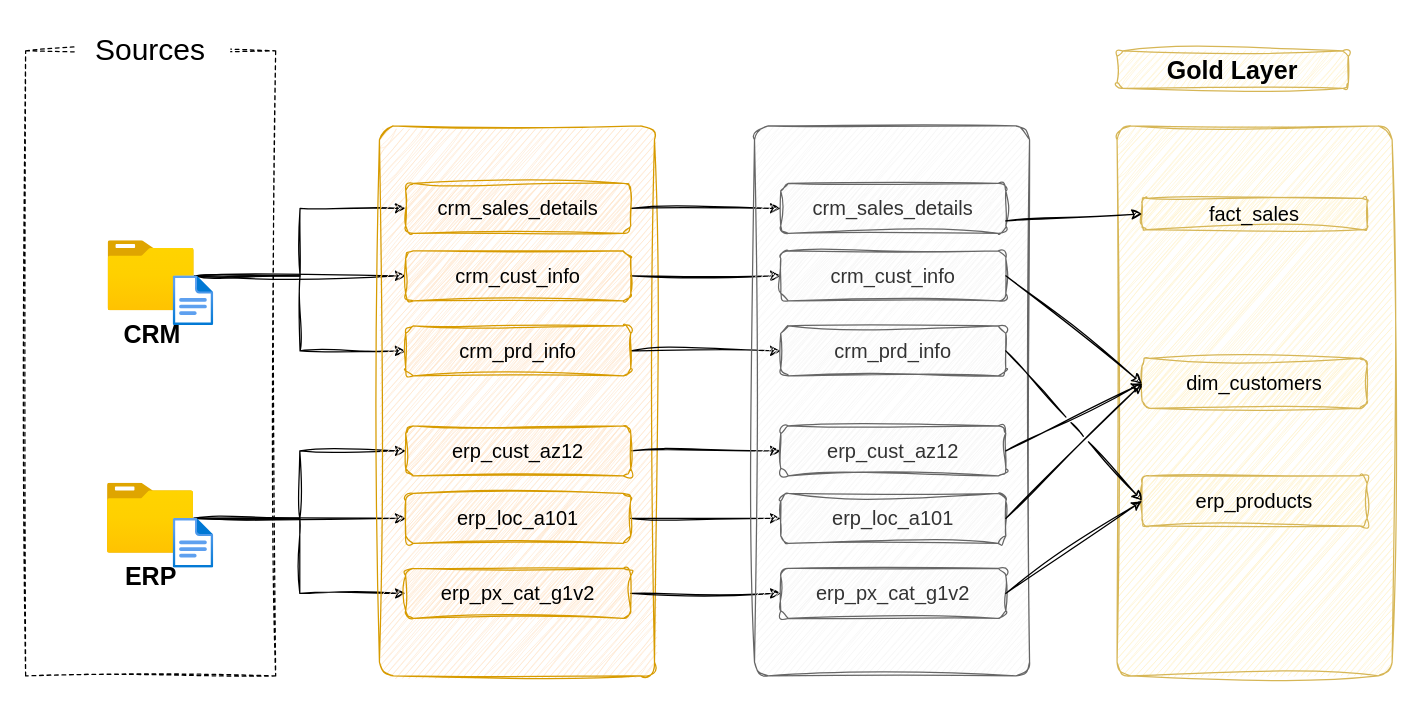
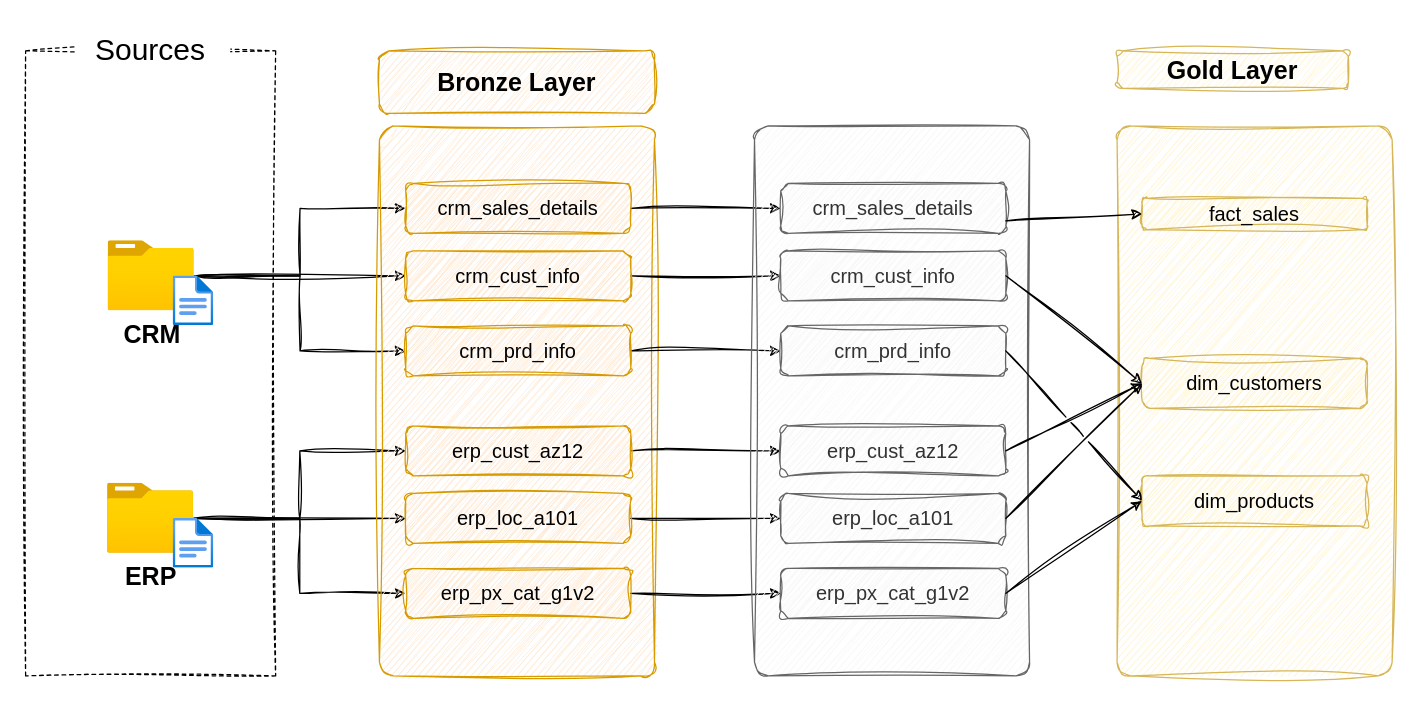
node "Bronze Layer": added
node "erp_products": label "erp_products" -> "dim_products"
